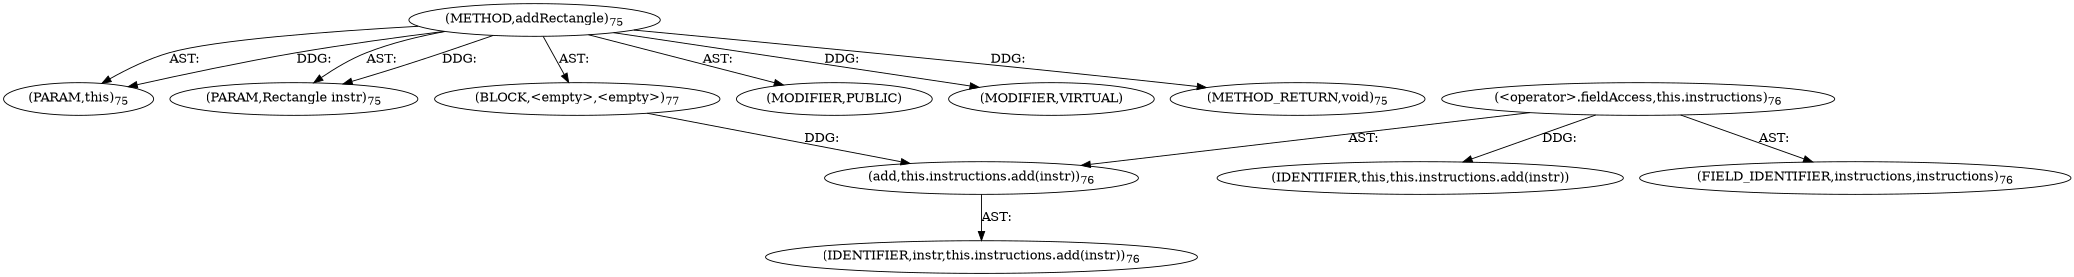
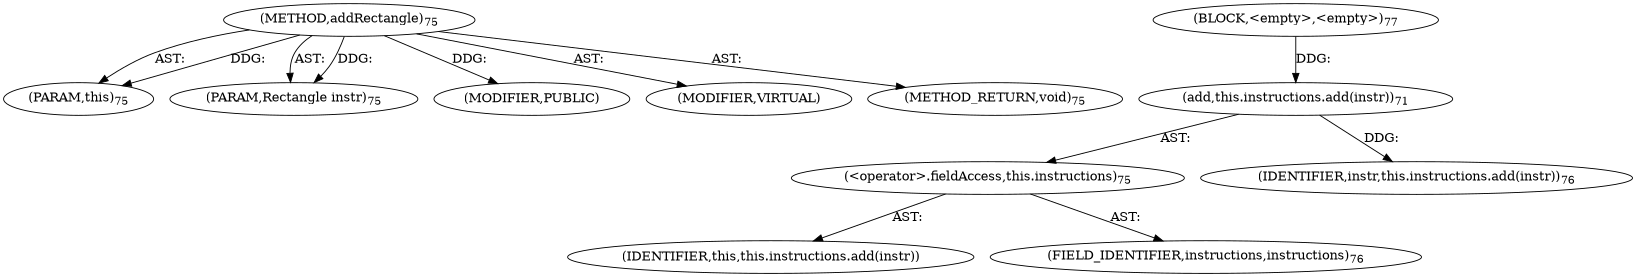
edge "(METHOD,addRectangle)" -> "(BLOCK,<empty>,<empty>)": removed, label "AST:"
edge "(METHOD,addRectangle)" -> "(MODIFIER,PUBLIC)": label "AST: " -> "DDG: "
edge "(METHOD,addRectangle)" -> "(MODIFIER,VIRTUAL)": label "DDG: " -> "AST: "
edge "(METHOD,addRectangle)" -> "(METHOD_RETURN,void)": label "DDG: " -> "AST: "
node "(<operator>.fieldAccess,this.instructions)": text "76" -> "75"
edge "(<operator>.fieldAccess,this.instructions)" -> "(add,this.instructions.add(instr))": reversed
edge "(<operator>.fieldAccess,this.instructions)" -> "(IDENTIFIER,this,this.instructions.add(instr))": label "DDG: " -> "AST: "
node "(add,this.instructions.add(instr))": text "76" -> "71"
edge "(add,this.instructions.add(instr))" -> "(IDENTIFIER,instr,this.instructions.add(instr))": label "AST: " -> "DDG: "
